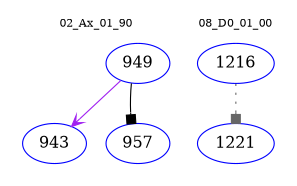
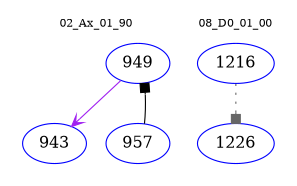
edge "949" -> "957": reversed
node "1221": label "1221" -> "1226"
